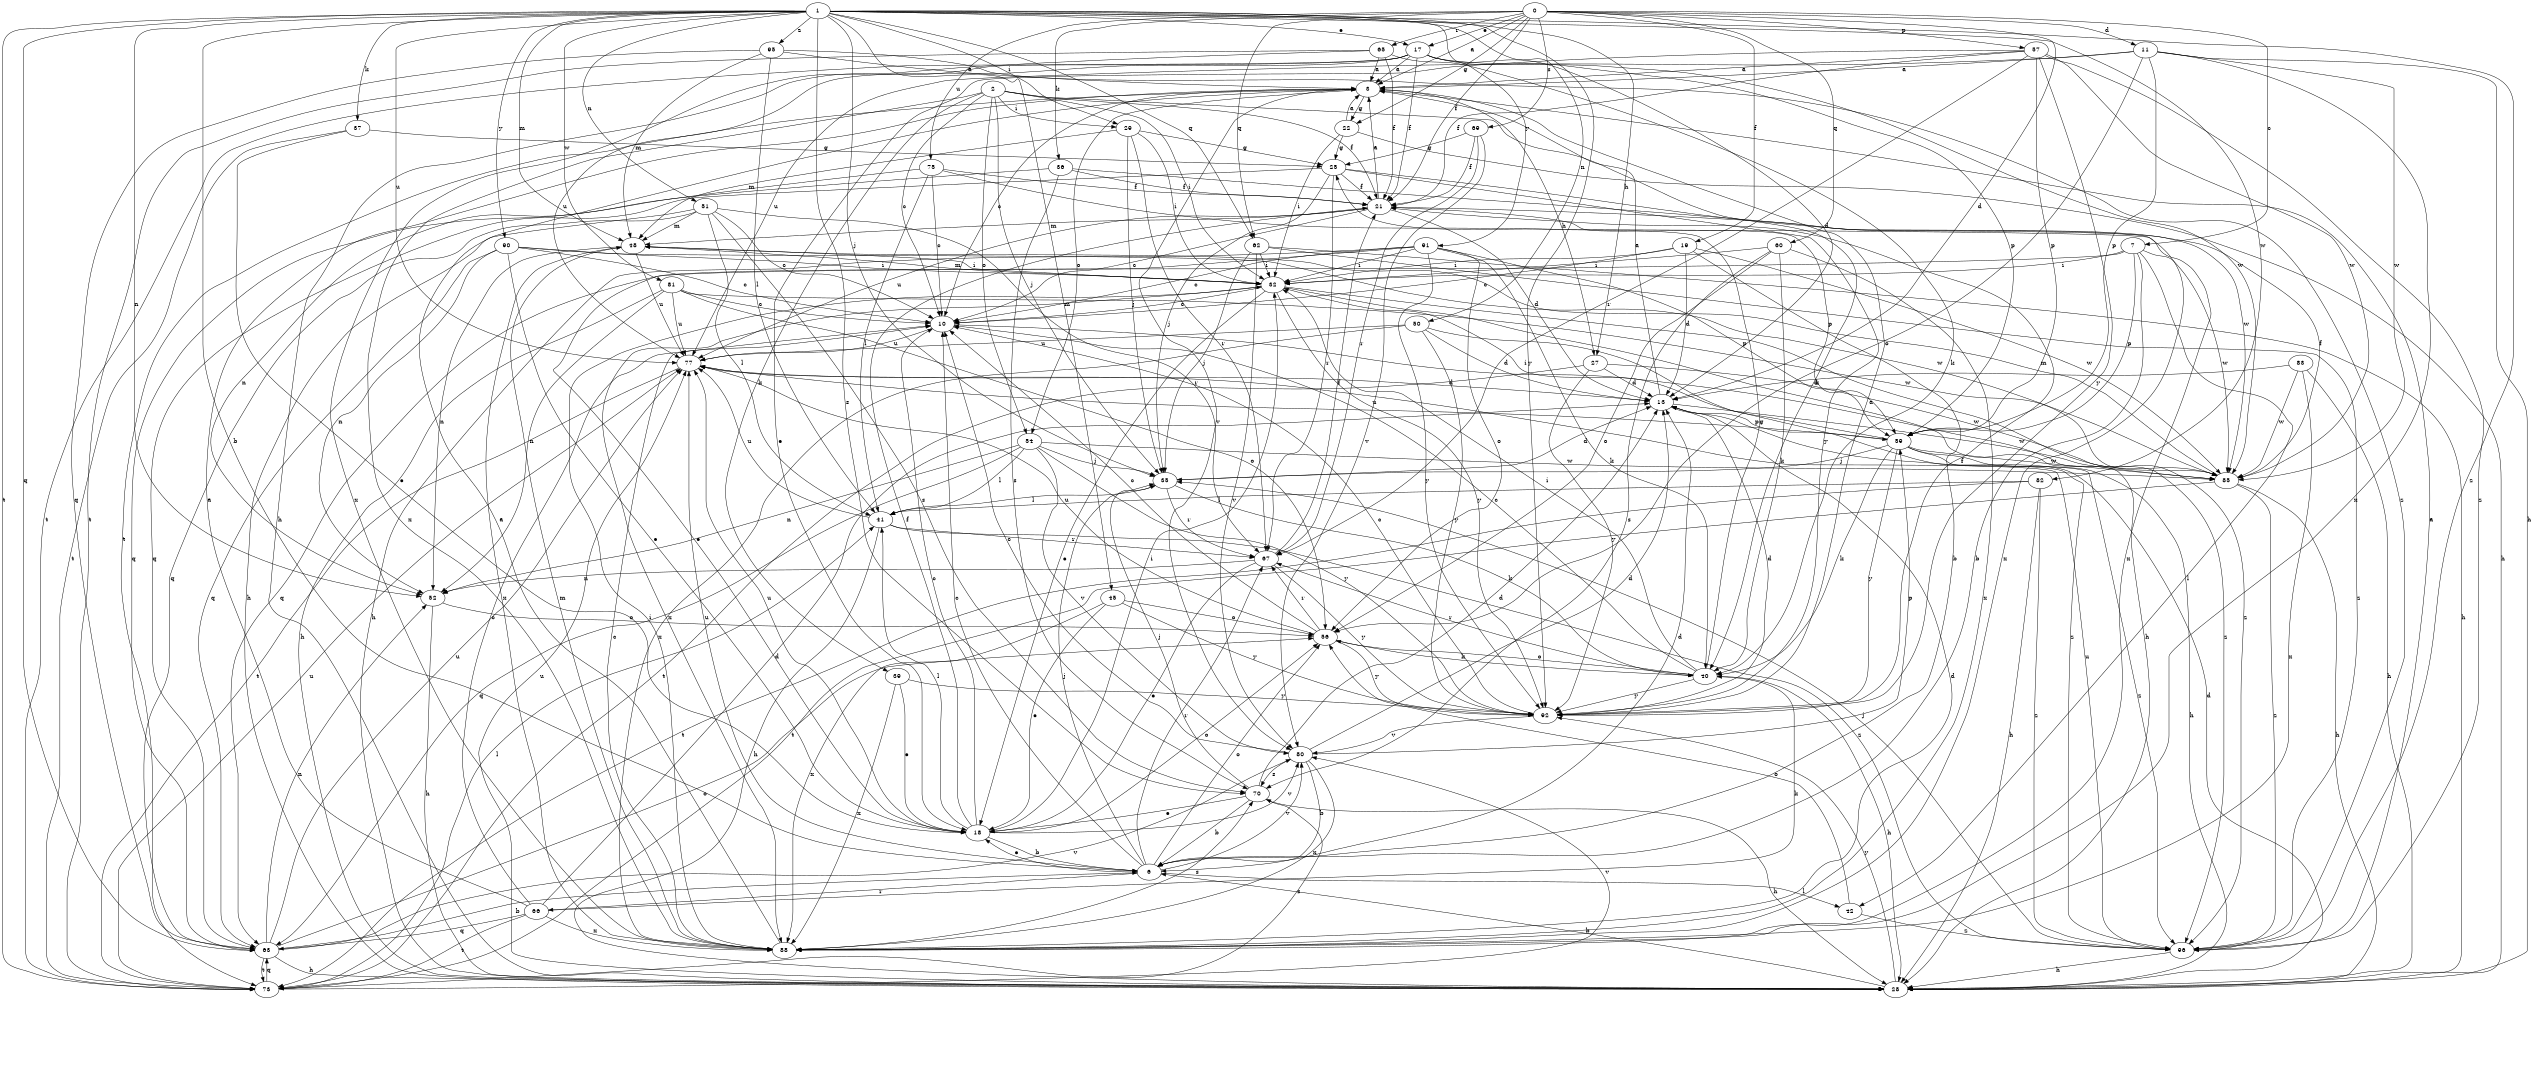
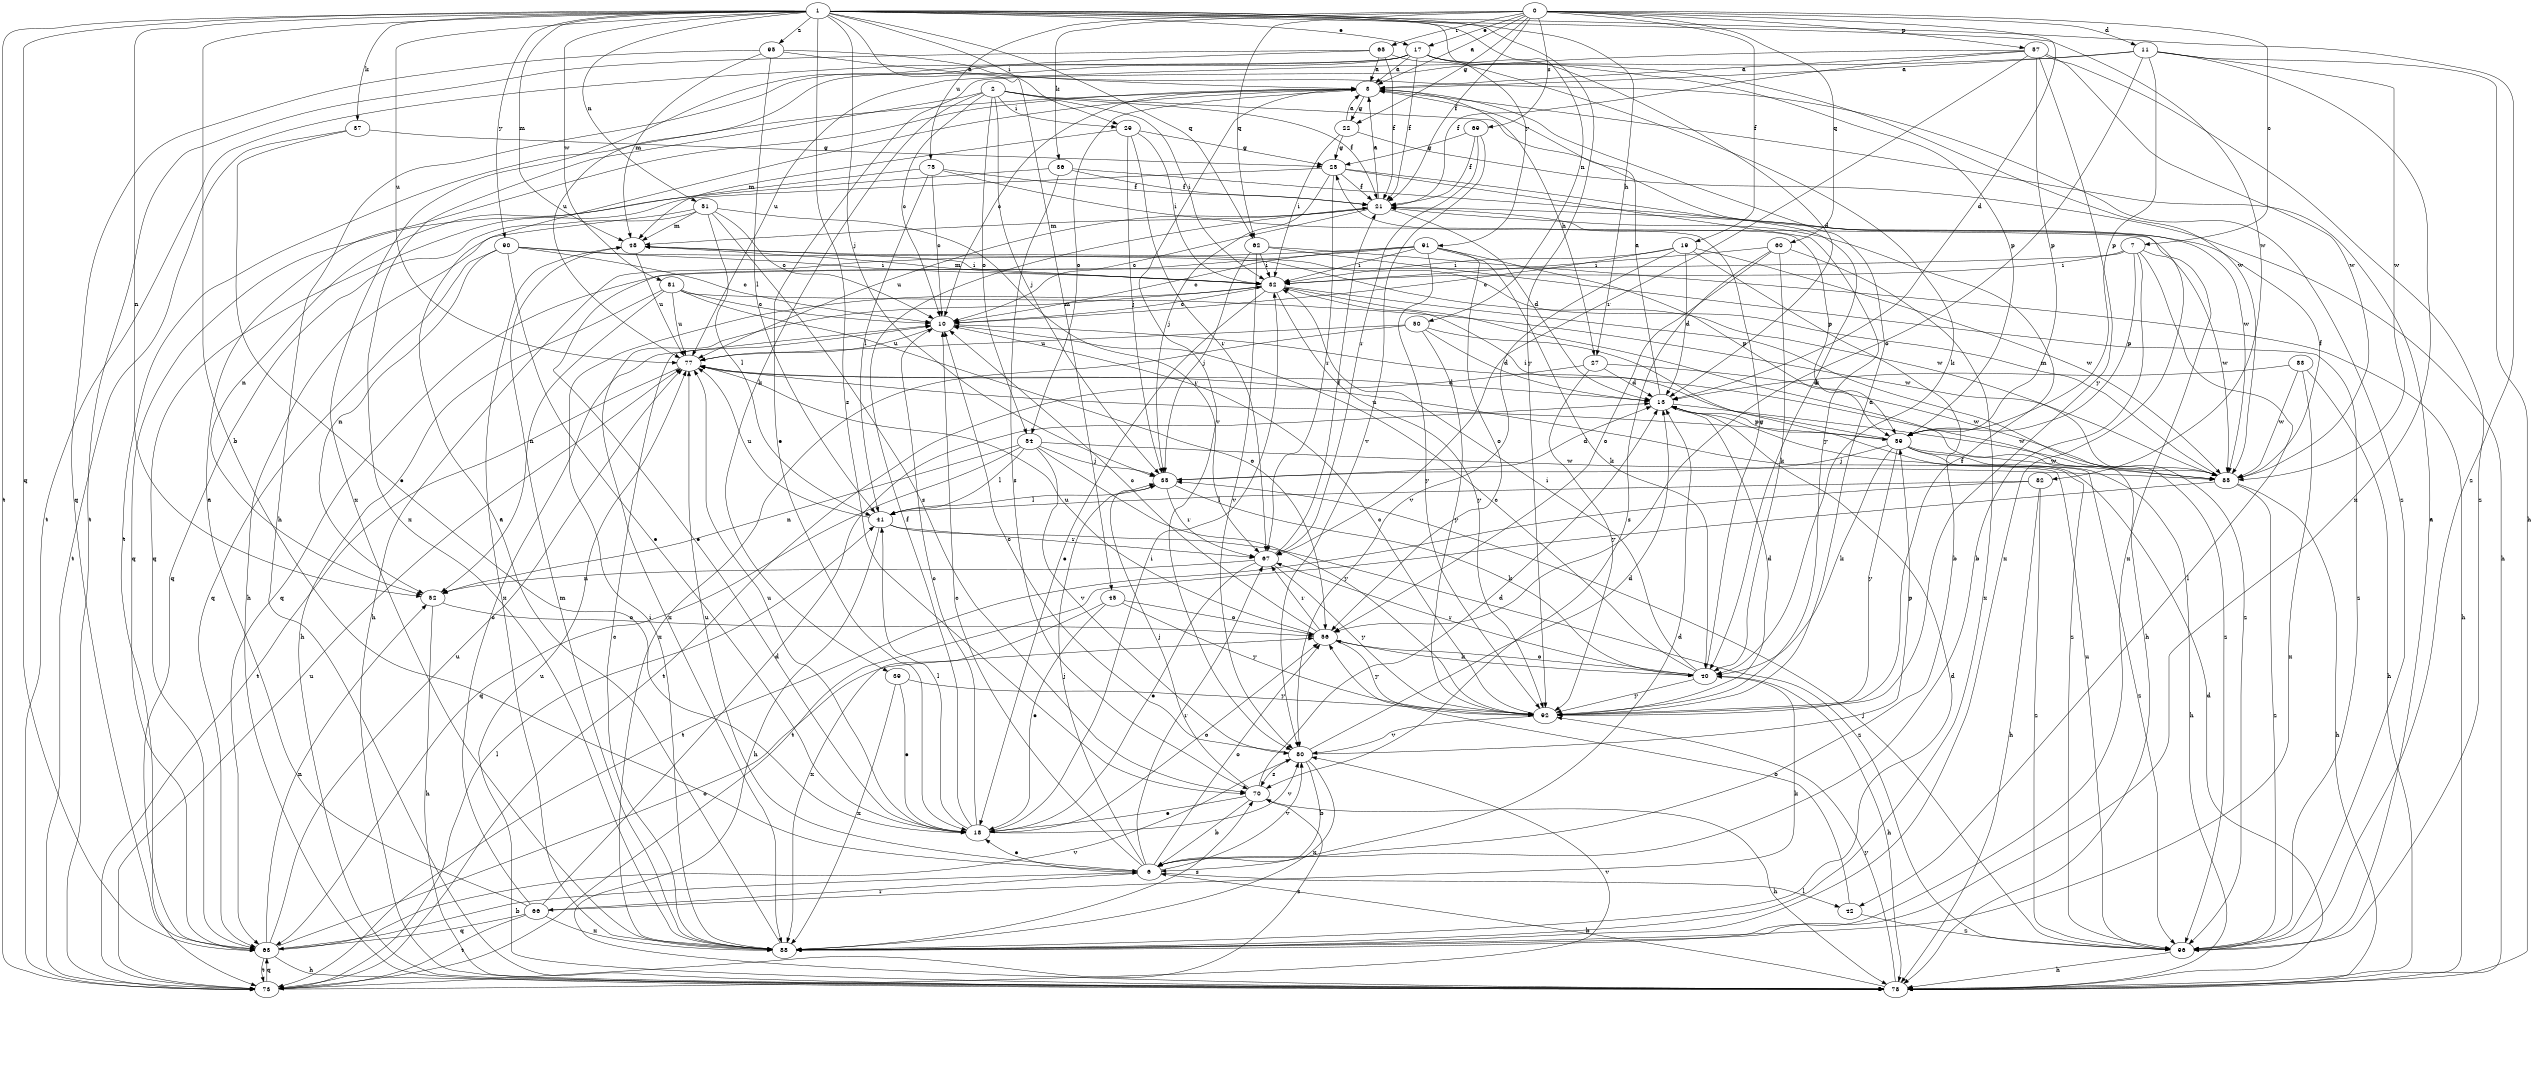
edge "48" -> "52": removed, label "n"
edge "19" -> "80": added, label "v"
edge "18" -> "6": removed, label "b"
node "28": label "28" -> "78"
